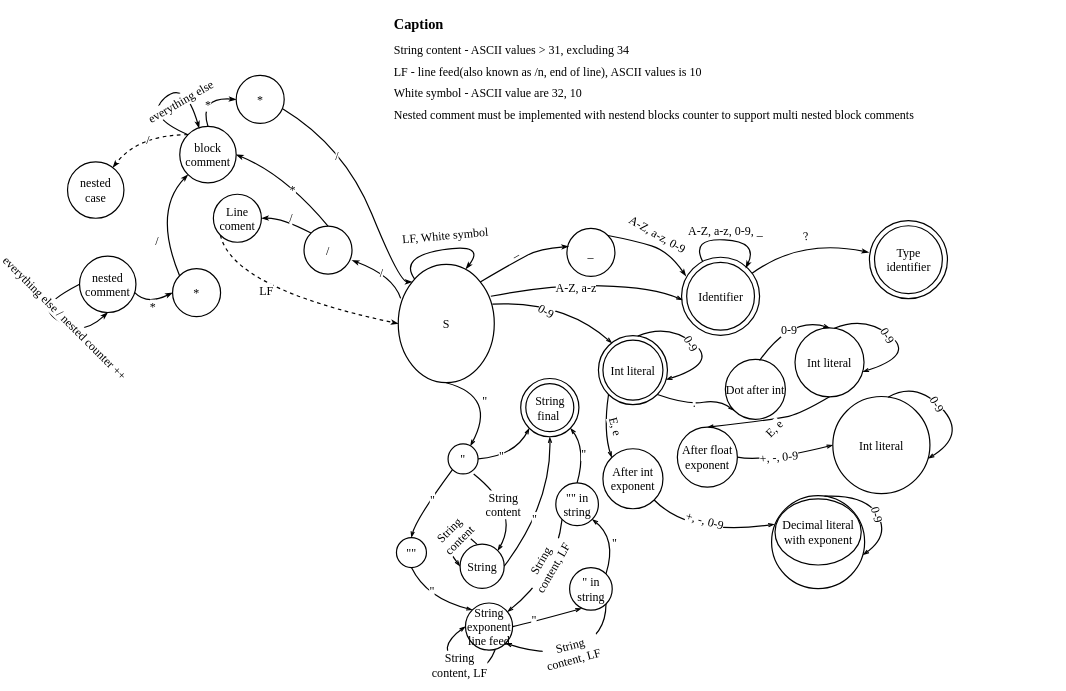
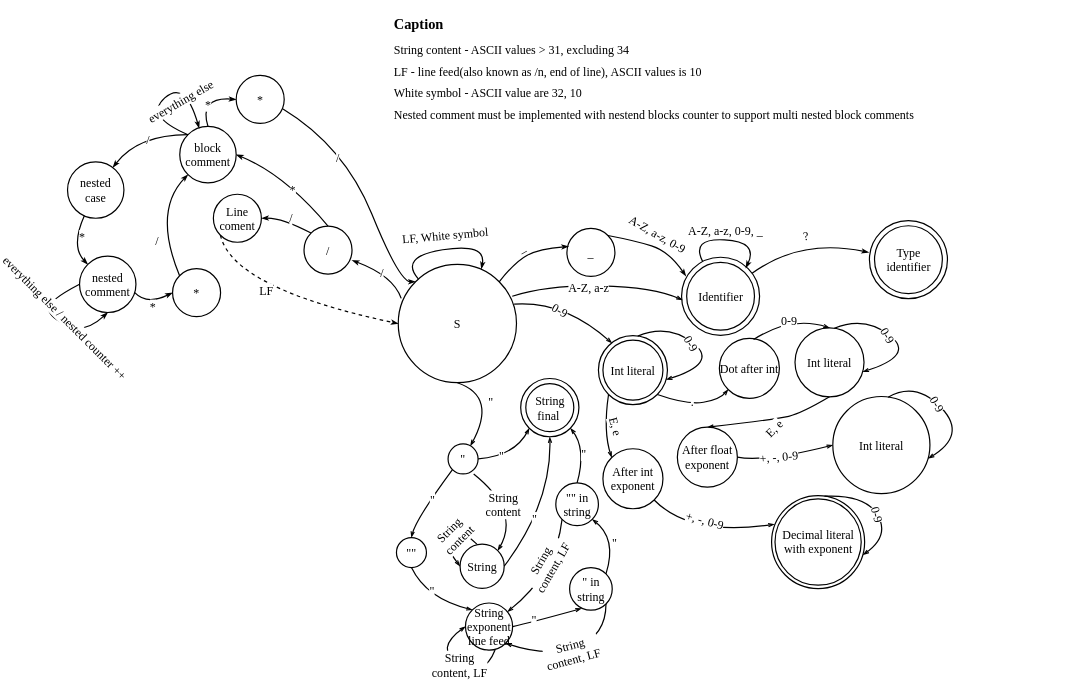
edge "block comment" -> "nested case": style dashed -> solid
edge "nested case" -> "nested comment": added, label "*"
node "S": size 96x118 -> 118x118
node "Dot after int": moved (755, 389) -> (749, 368)
node "Decimal literal with exponent": size 86x66 -> 86x86
